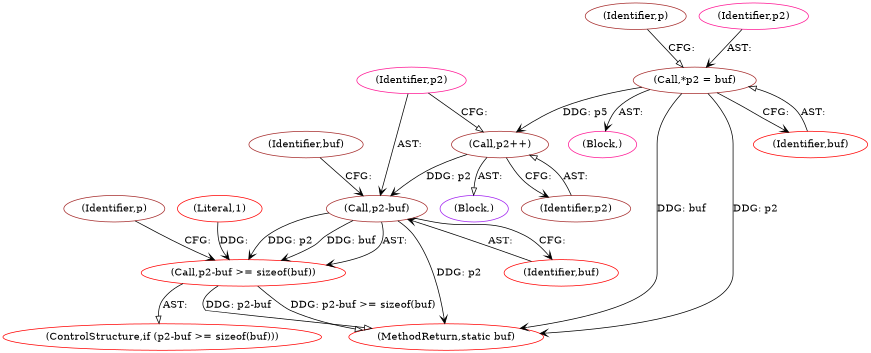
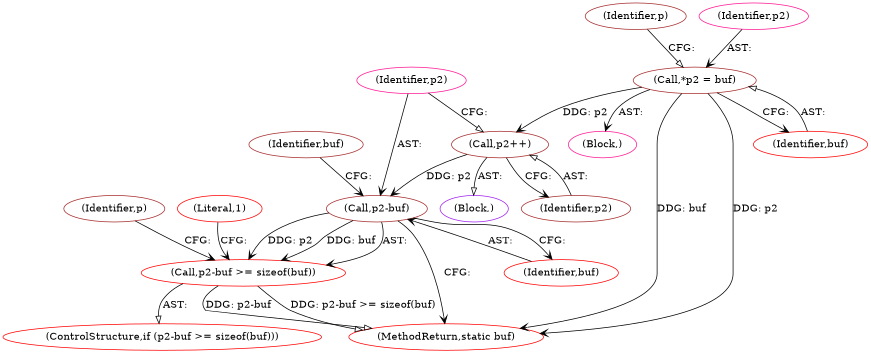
edge "(Call,*p2 = buf)" -> "(Call,p2++)": label "DDG: p5" -> "DDG: p2"
edge "(Literal,1)" -> "(Call,p2-buf >= sizeof(buf))": label "DDG: " -> "CFG: "
edge "(Call,p2-buf)" -> "(MethodReturn,static buf)": label "DDG: p2" -> "CFG: "
